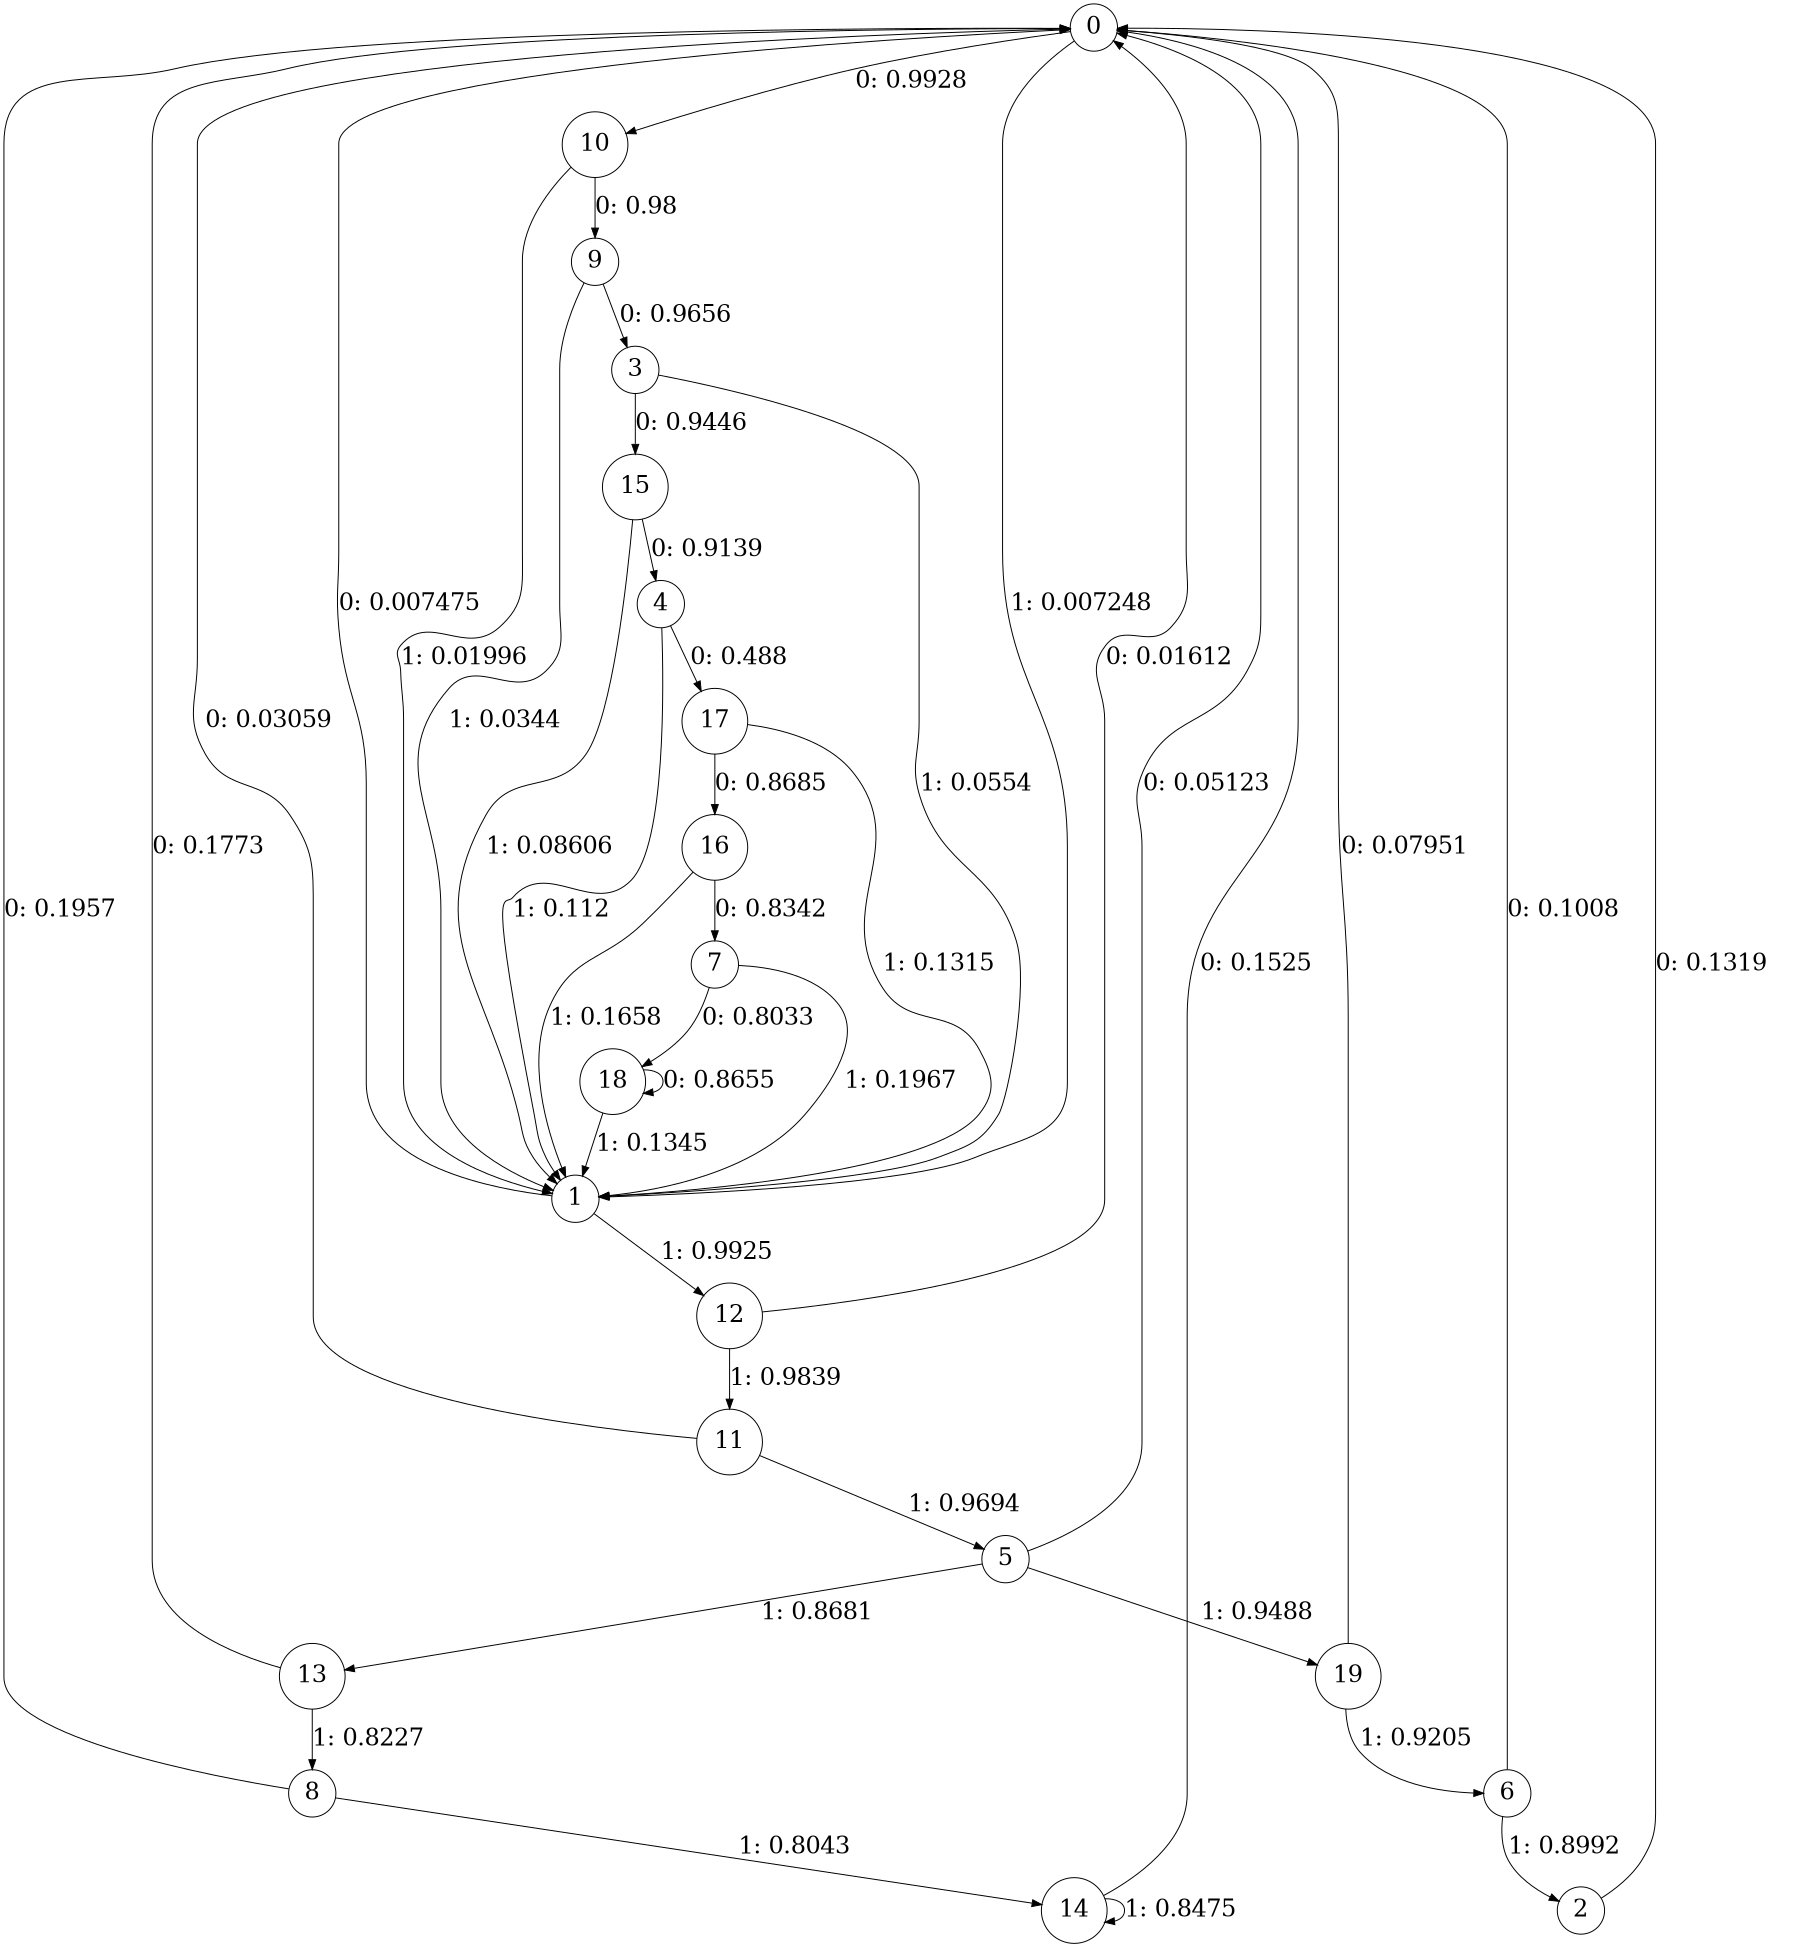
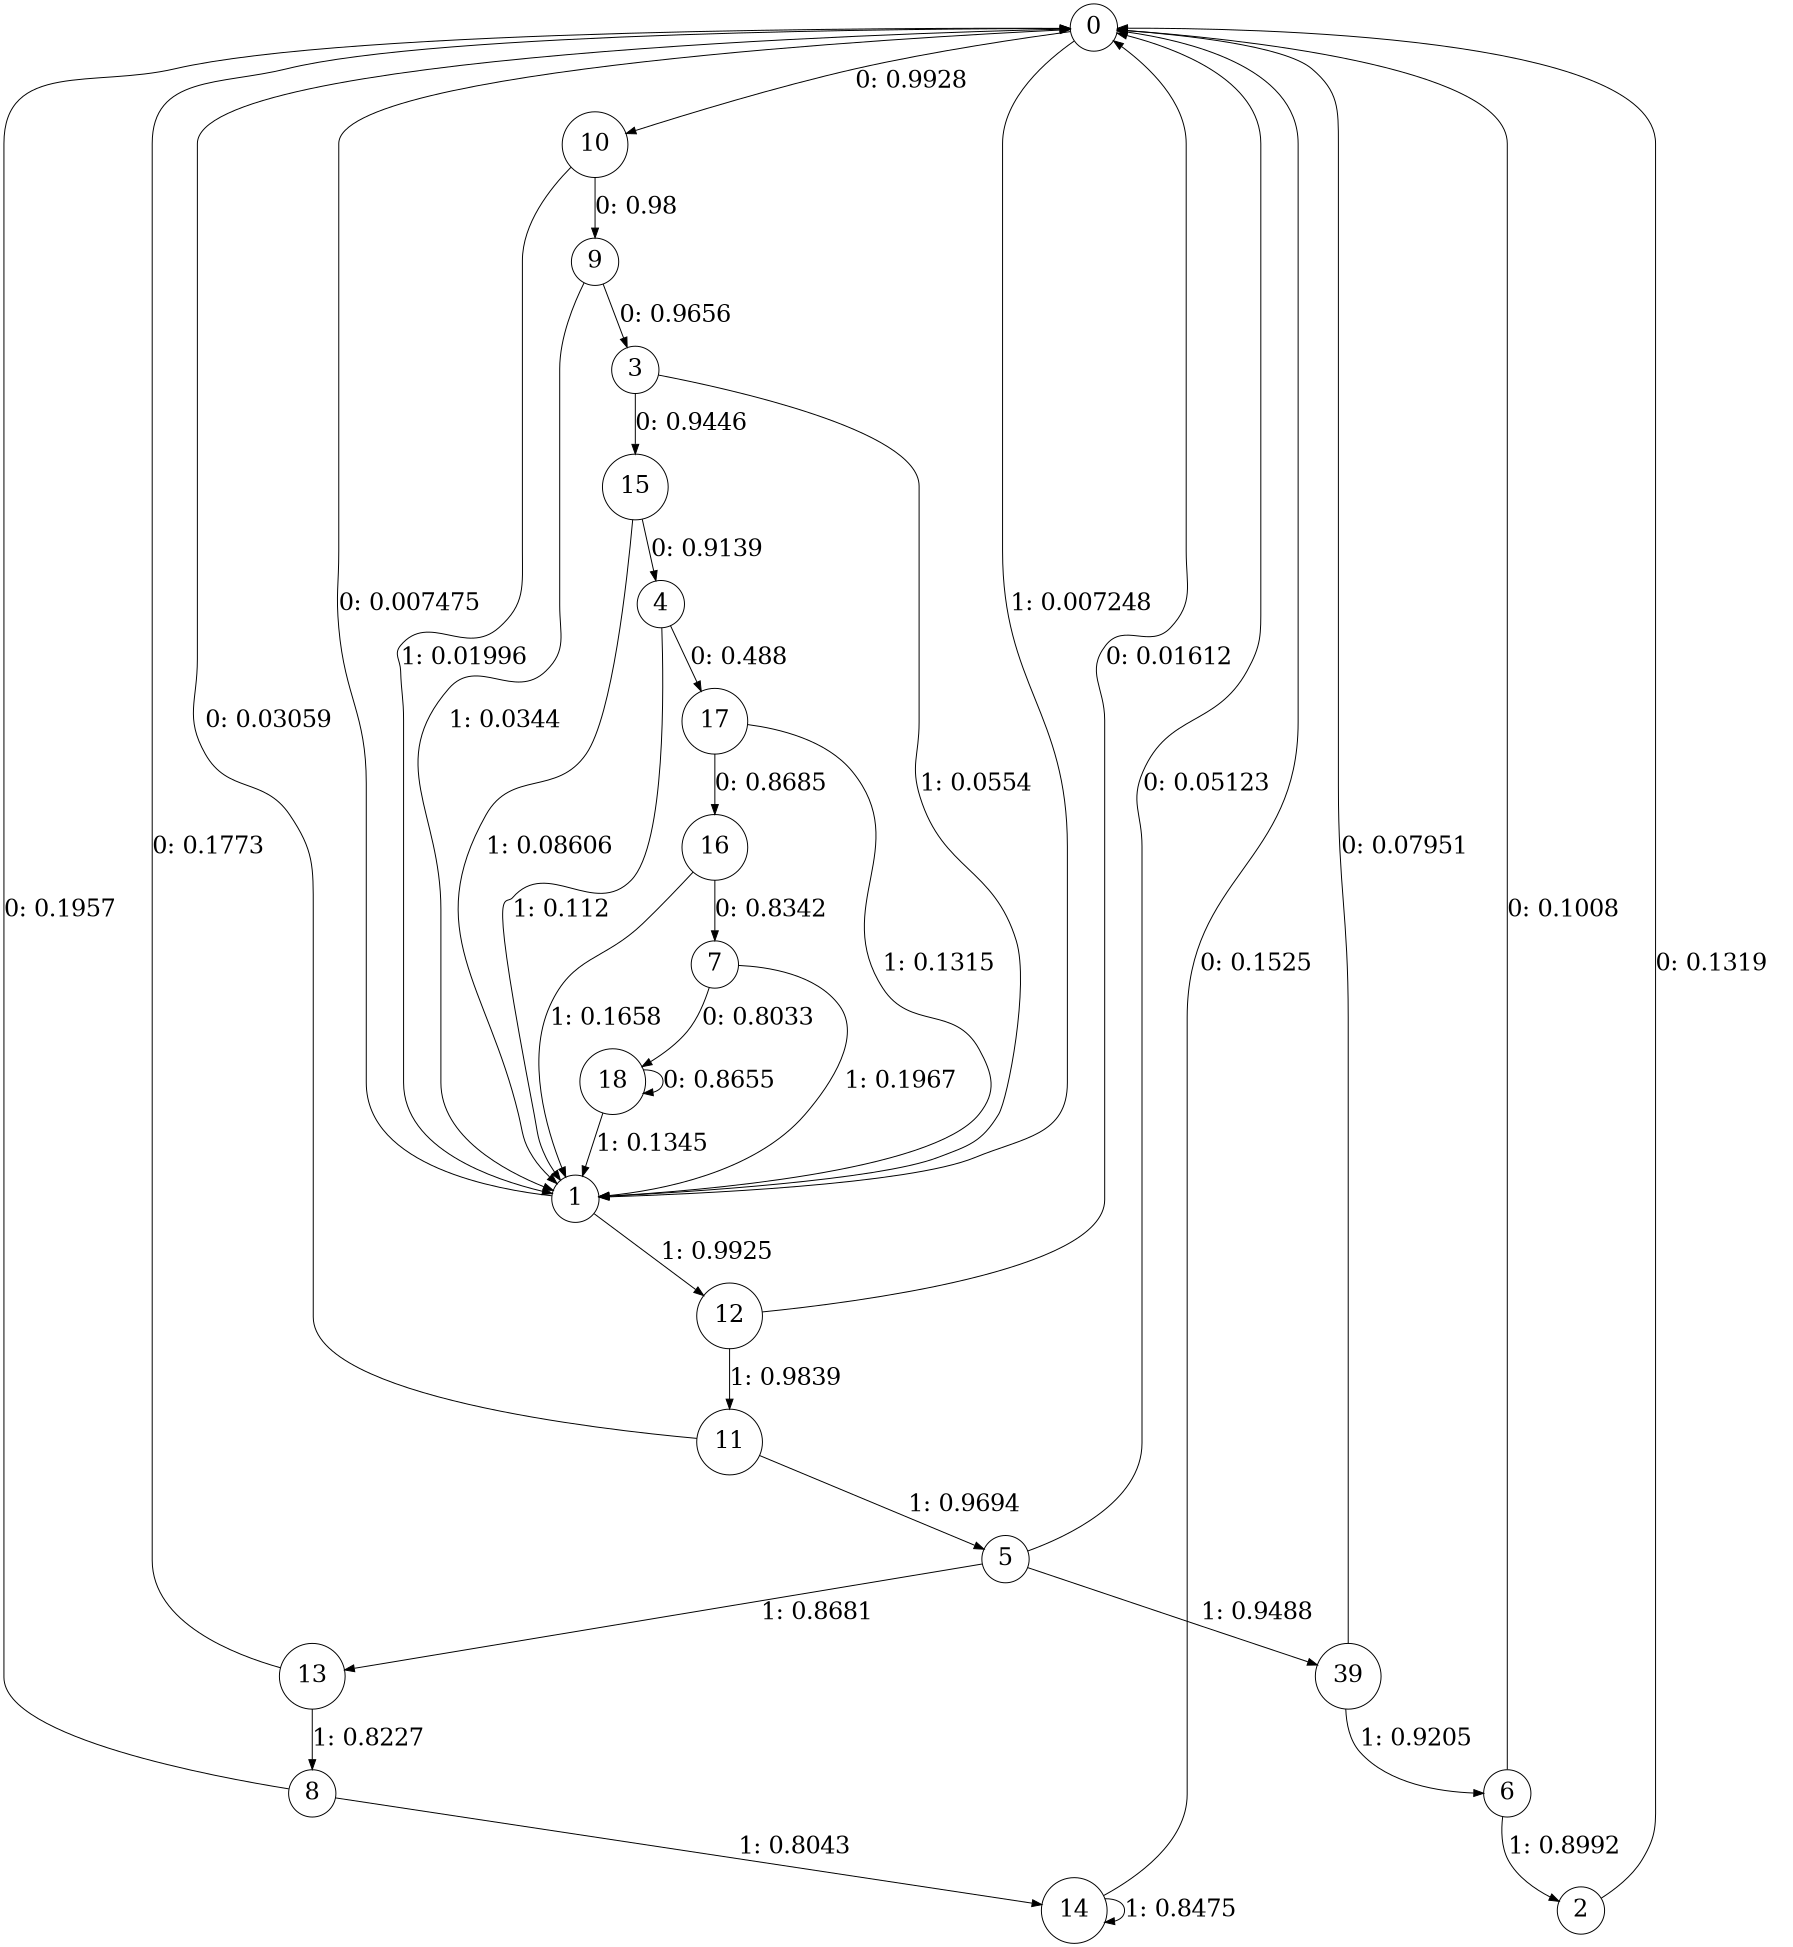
node "19": label "19" -> "39"
